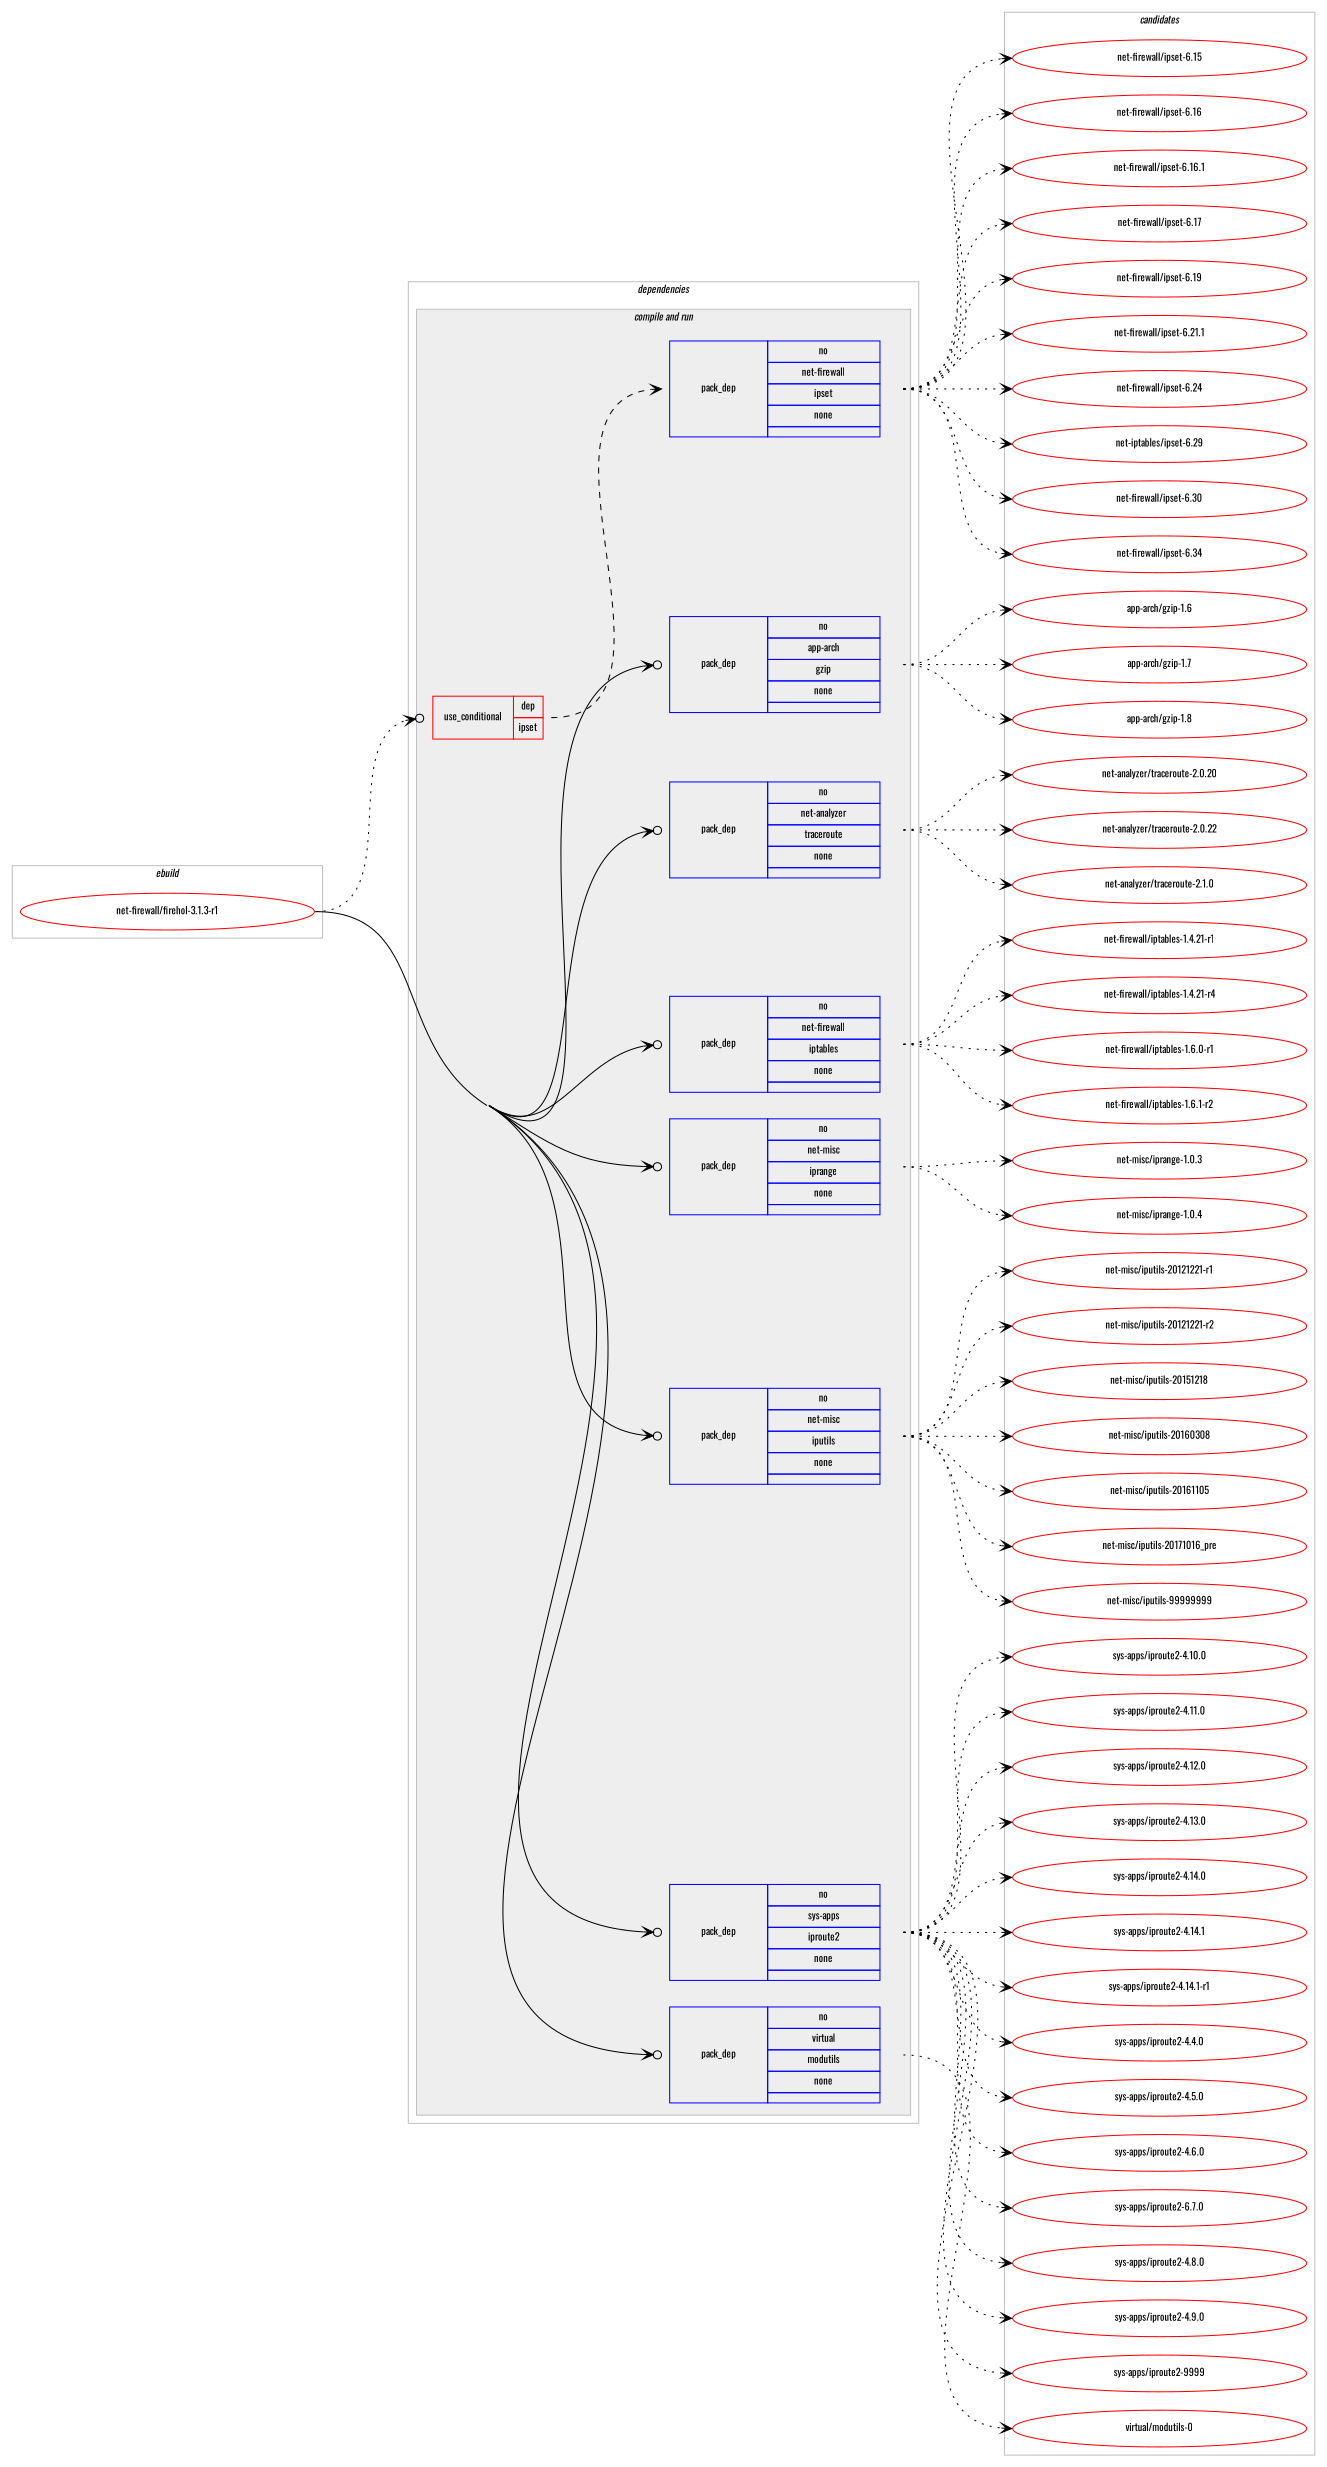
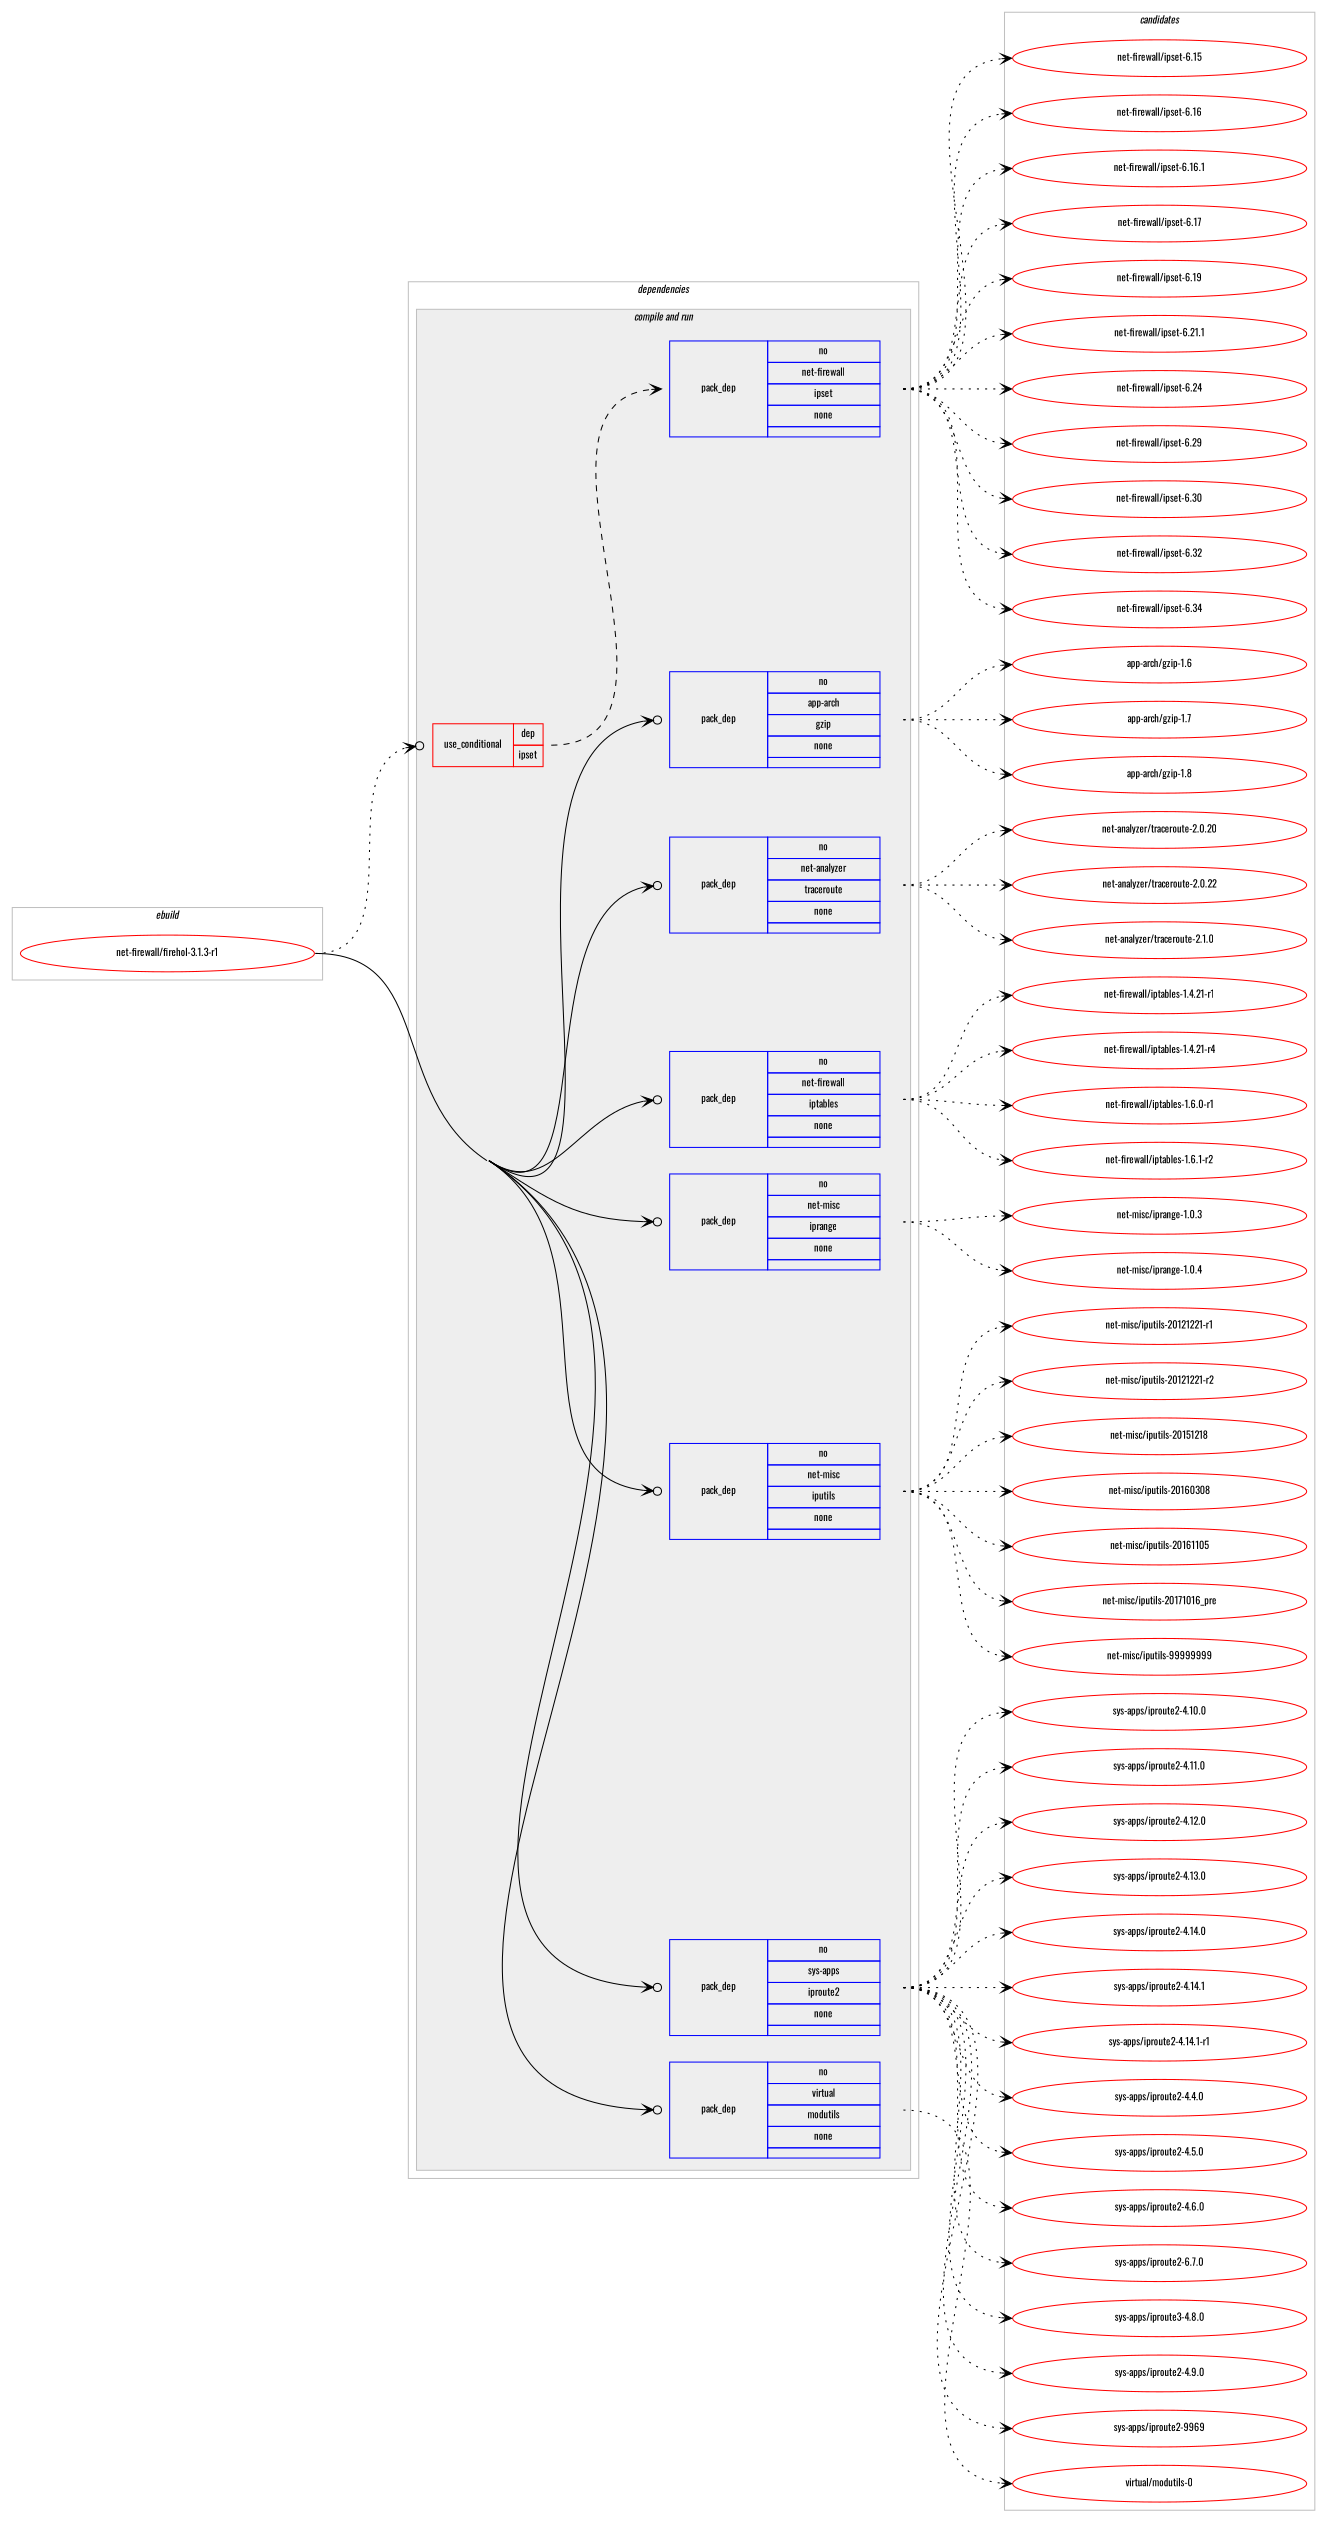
node "net-iptables/ipset-6.29": label "net-iptables/ipset-6.29" -> "net-firewall/ipset-6.29"
node "net-firewall/ipset-6.32": added
node "sys-apps/iproute2-4.8.0": label "sys-apps/iproute2-4.8.0" -> "sys-apps/iproute3-4.8.0"
node "sys-apps/iproute2-9999": label "sys-apps/iproute2-9999" -> "sys-apps/iproute2-9969"
